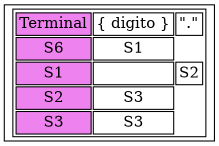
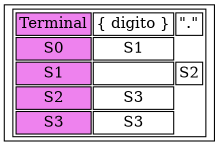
node "Terminal": text "S6" -> "S0"
